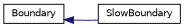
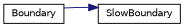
edge "SlowBoundary" -> "Boundary": reversed
